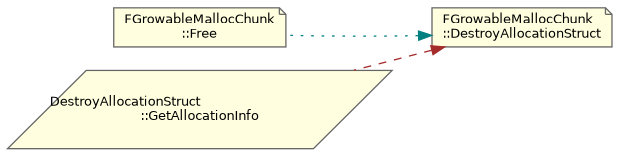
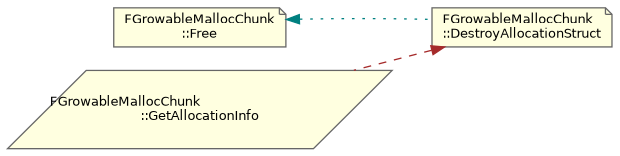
edge "FGrowableMallocChunk ::Free" -> "FGrowableMallocChunk ::DestroyAllocationStruct": reversed
node "DestroyAllocationStruct ::GetAllocationInfo": label "DestroyAllocationStruct ::GetAllocationInfo" -> "FGrowableMallocChunk ::GetAllocationInfo"
